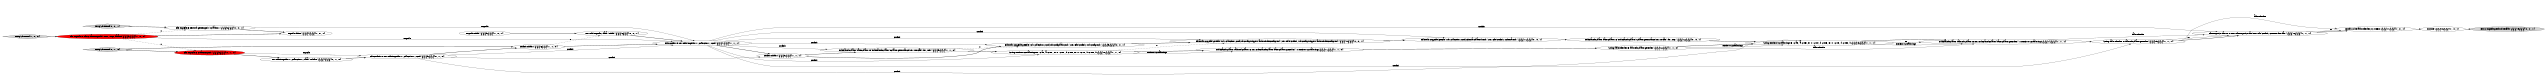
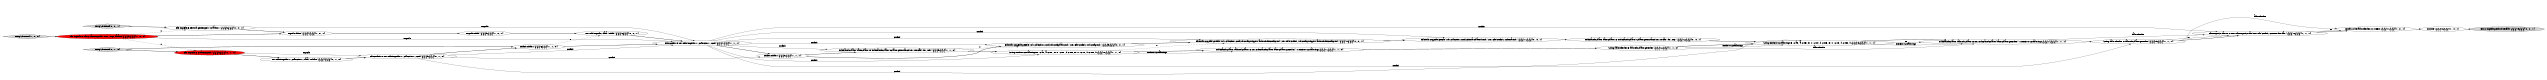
edge "tmpFile.delete()@@@4@@@['1', '0', '1']" -> "tmpFile.mkdir()@@@5@@@['1', '0', '1']": added
